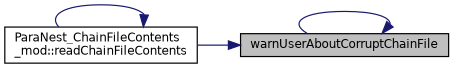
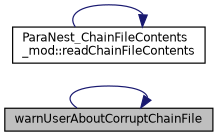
edge "ParaNest_ChainFileContents _mod::readChainFileContents" -> "warnUserAboutCorruptChainFile": removed
